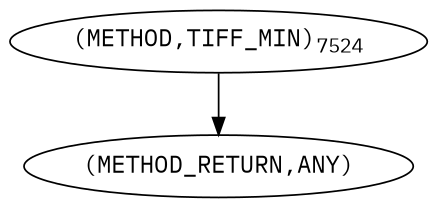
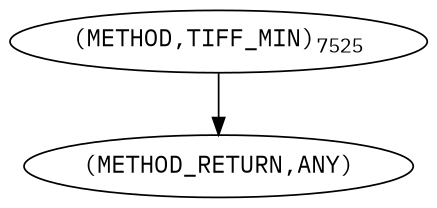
node "(METHOD,TIFF_MIN)": text "7524" -> "7525"
